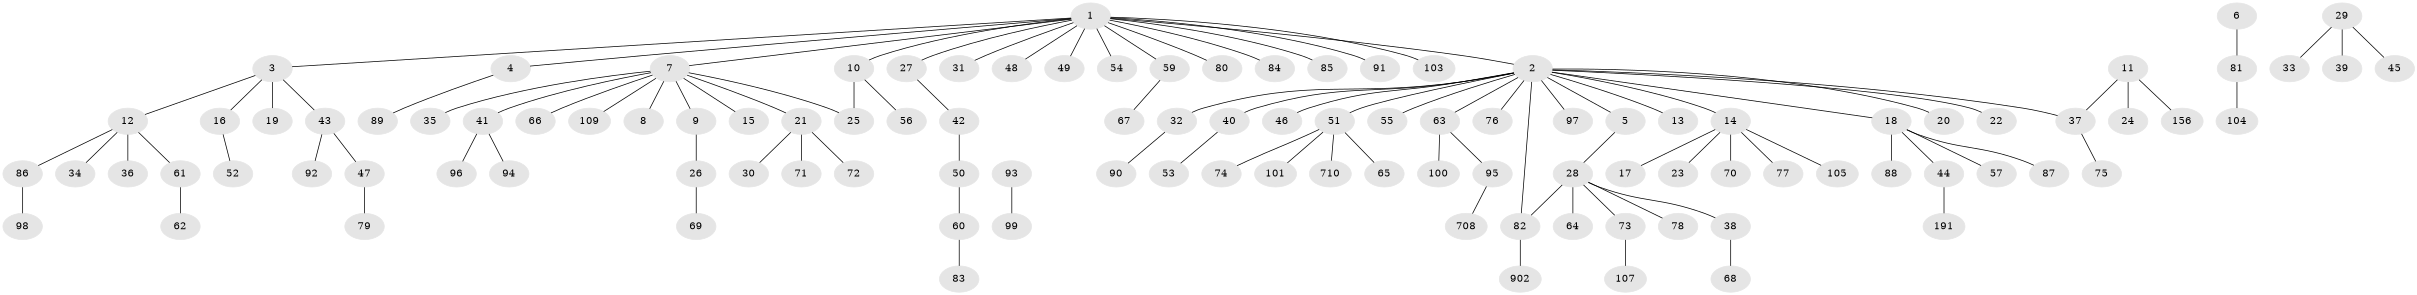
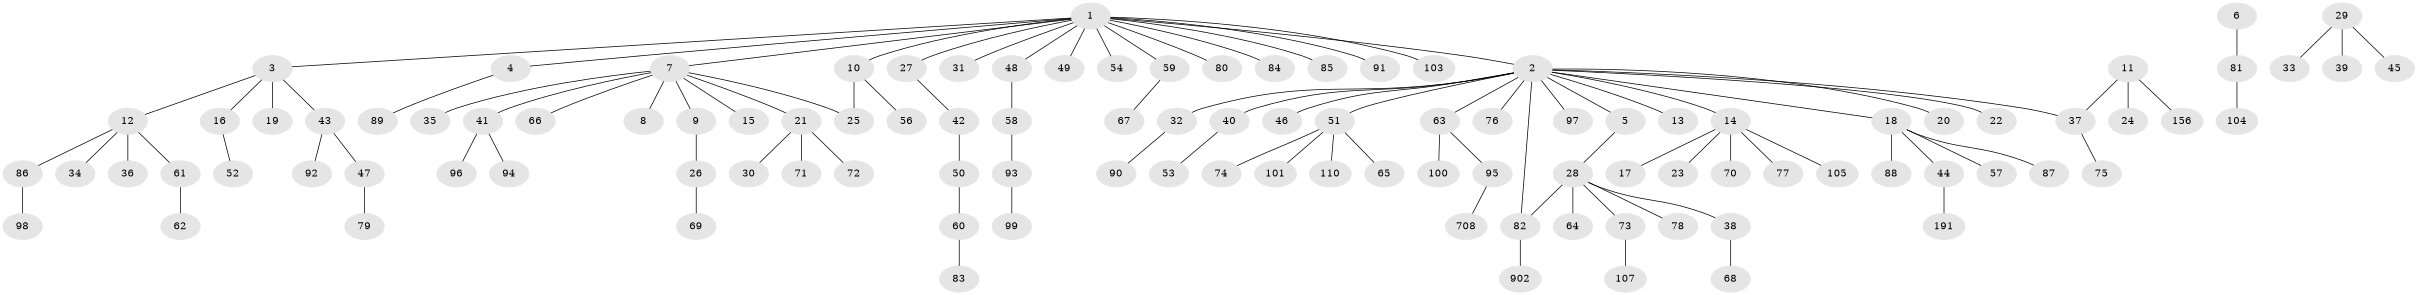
node "109": removed
node "58": added
node "55": removed
node "710": label "710" -> "110"
